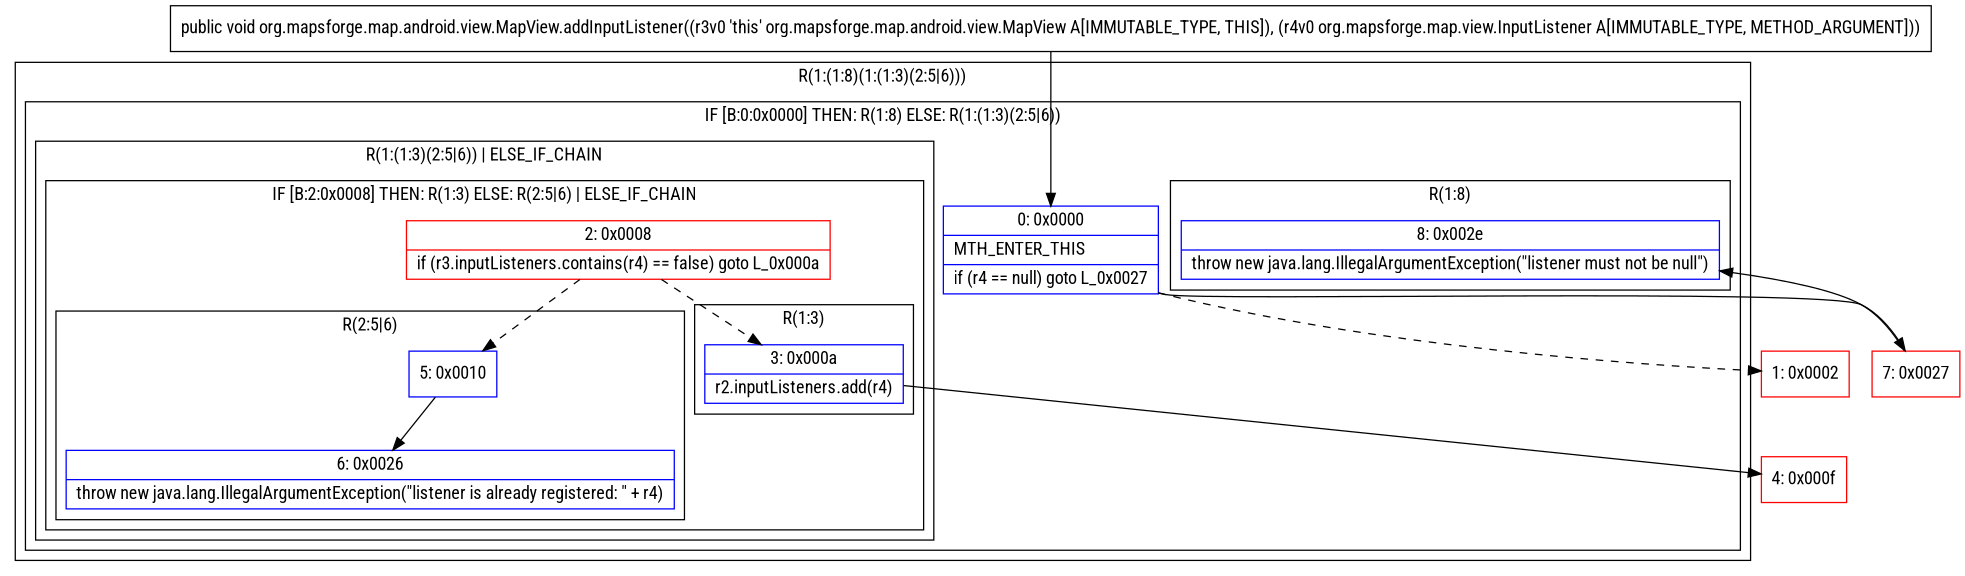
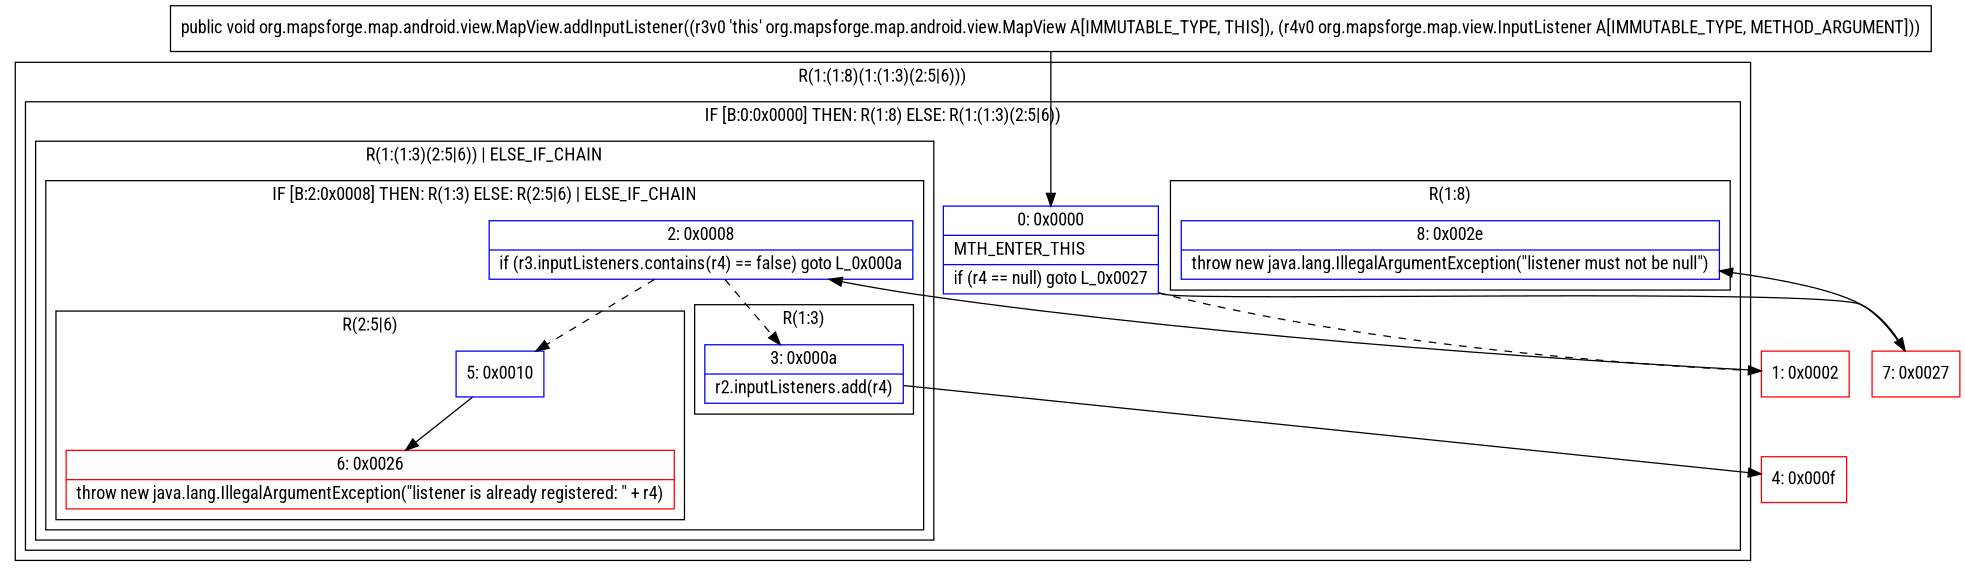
node "2: 0x0008": color red -> blue
edge "1: 0x0002" -> "2: 0x0008": added
node "6: 0x0026": color blue -> red
